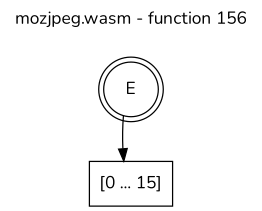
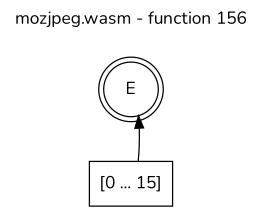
edge "E" -> "[0 ... 15]": reversed
